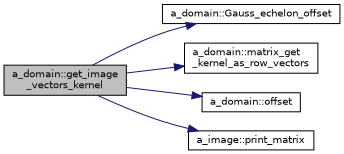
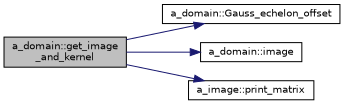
node "a_domain::matrix_get _kernel_as_row_vectors": removed
node "a_domain::get_image _vectors_kernel": label "a_domain::get_image _vectors_kernel" -> "a_domain::get_image _and_kernel"
node "a_domain::offset": label "a_domain::offset" -> "a_domain::image"
